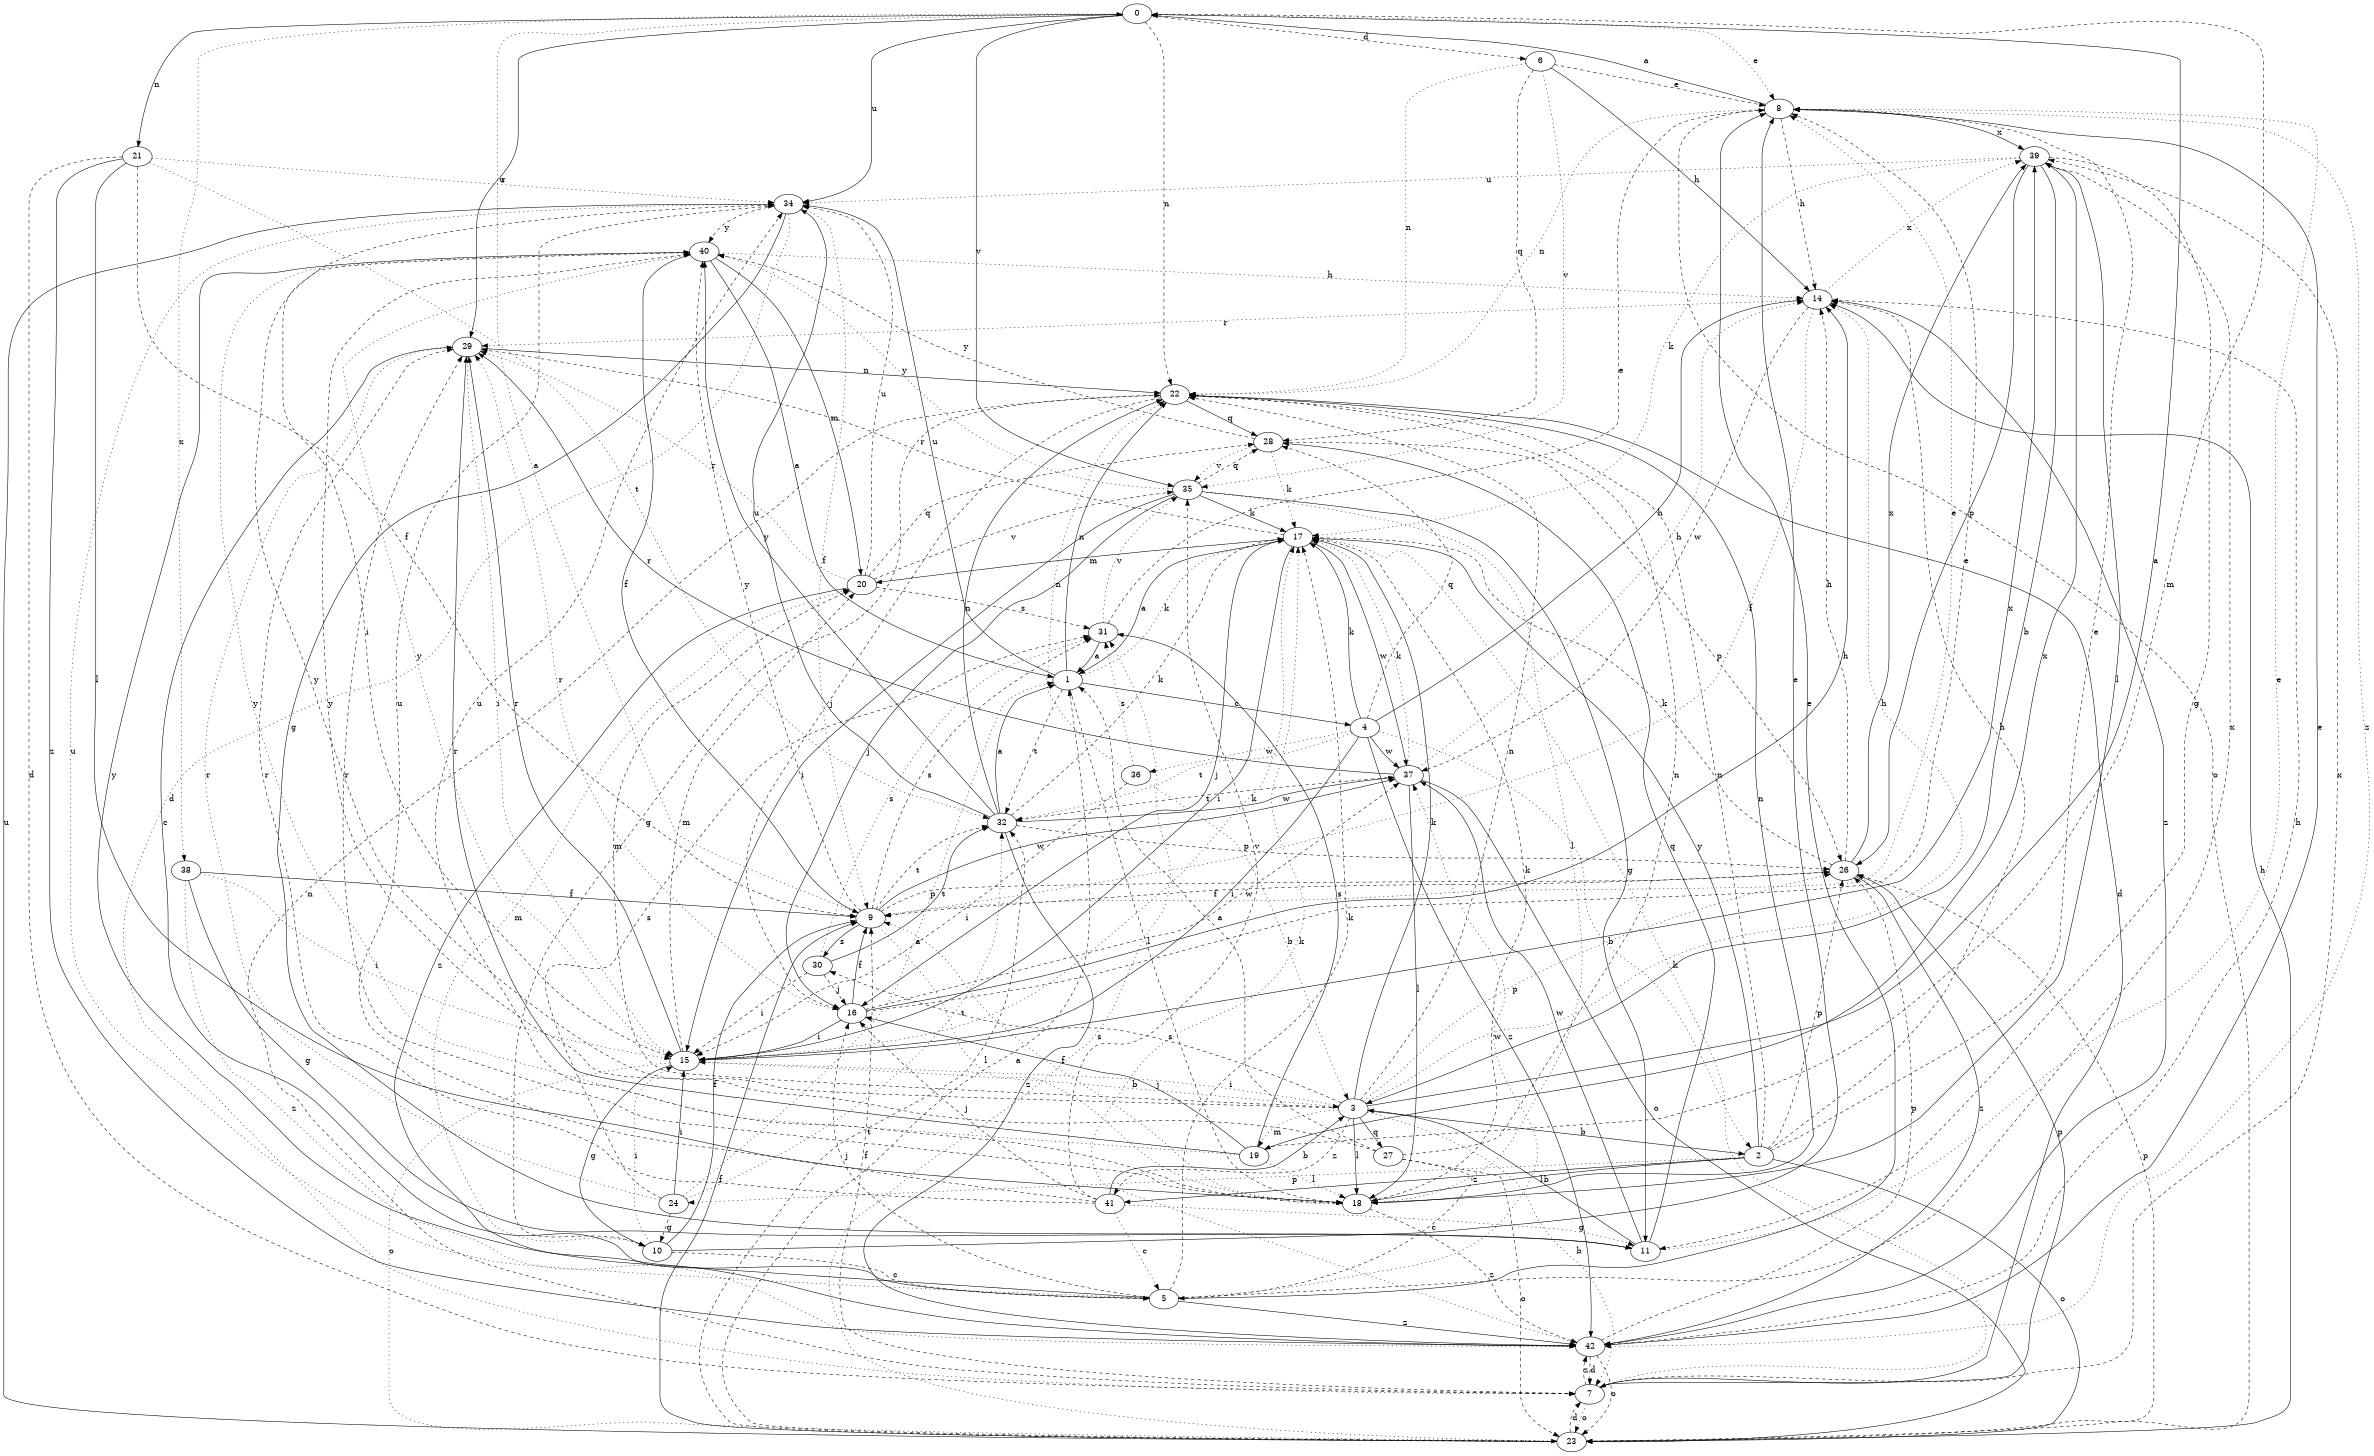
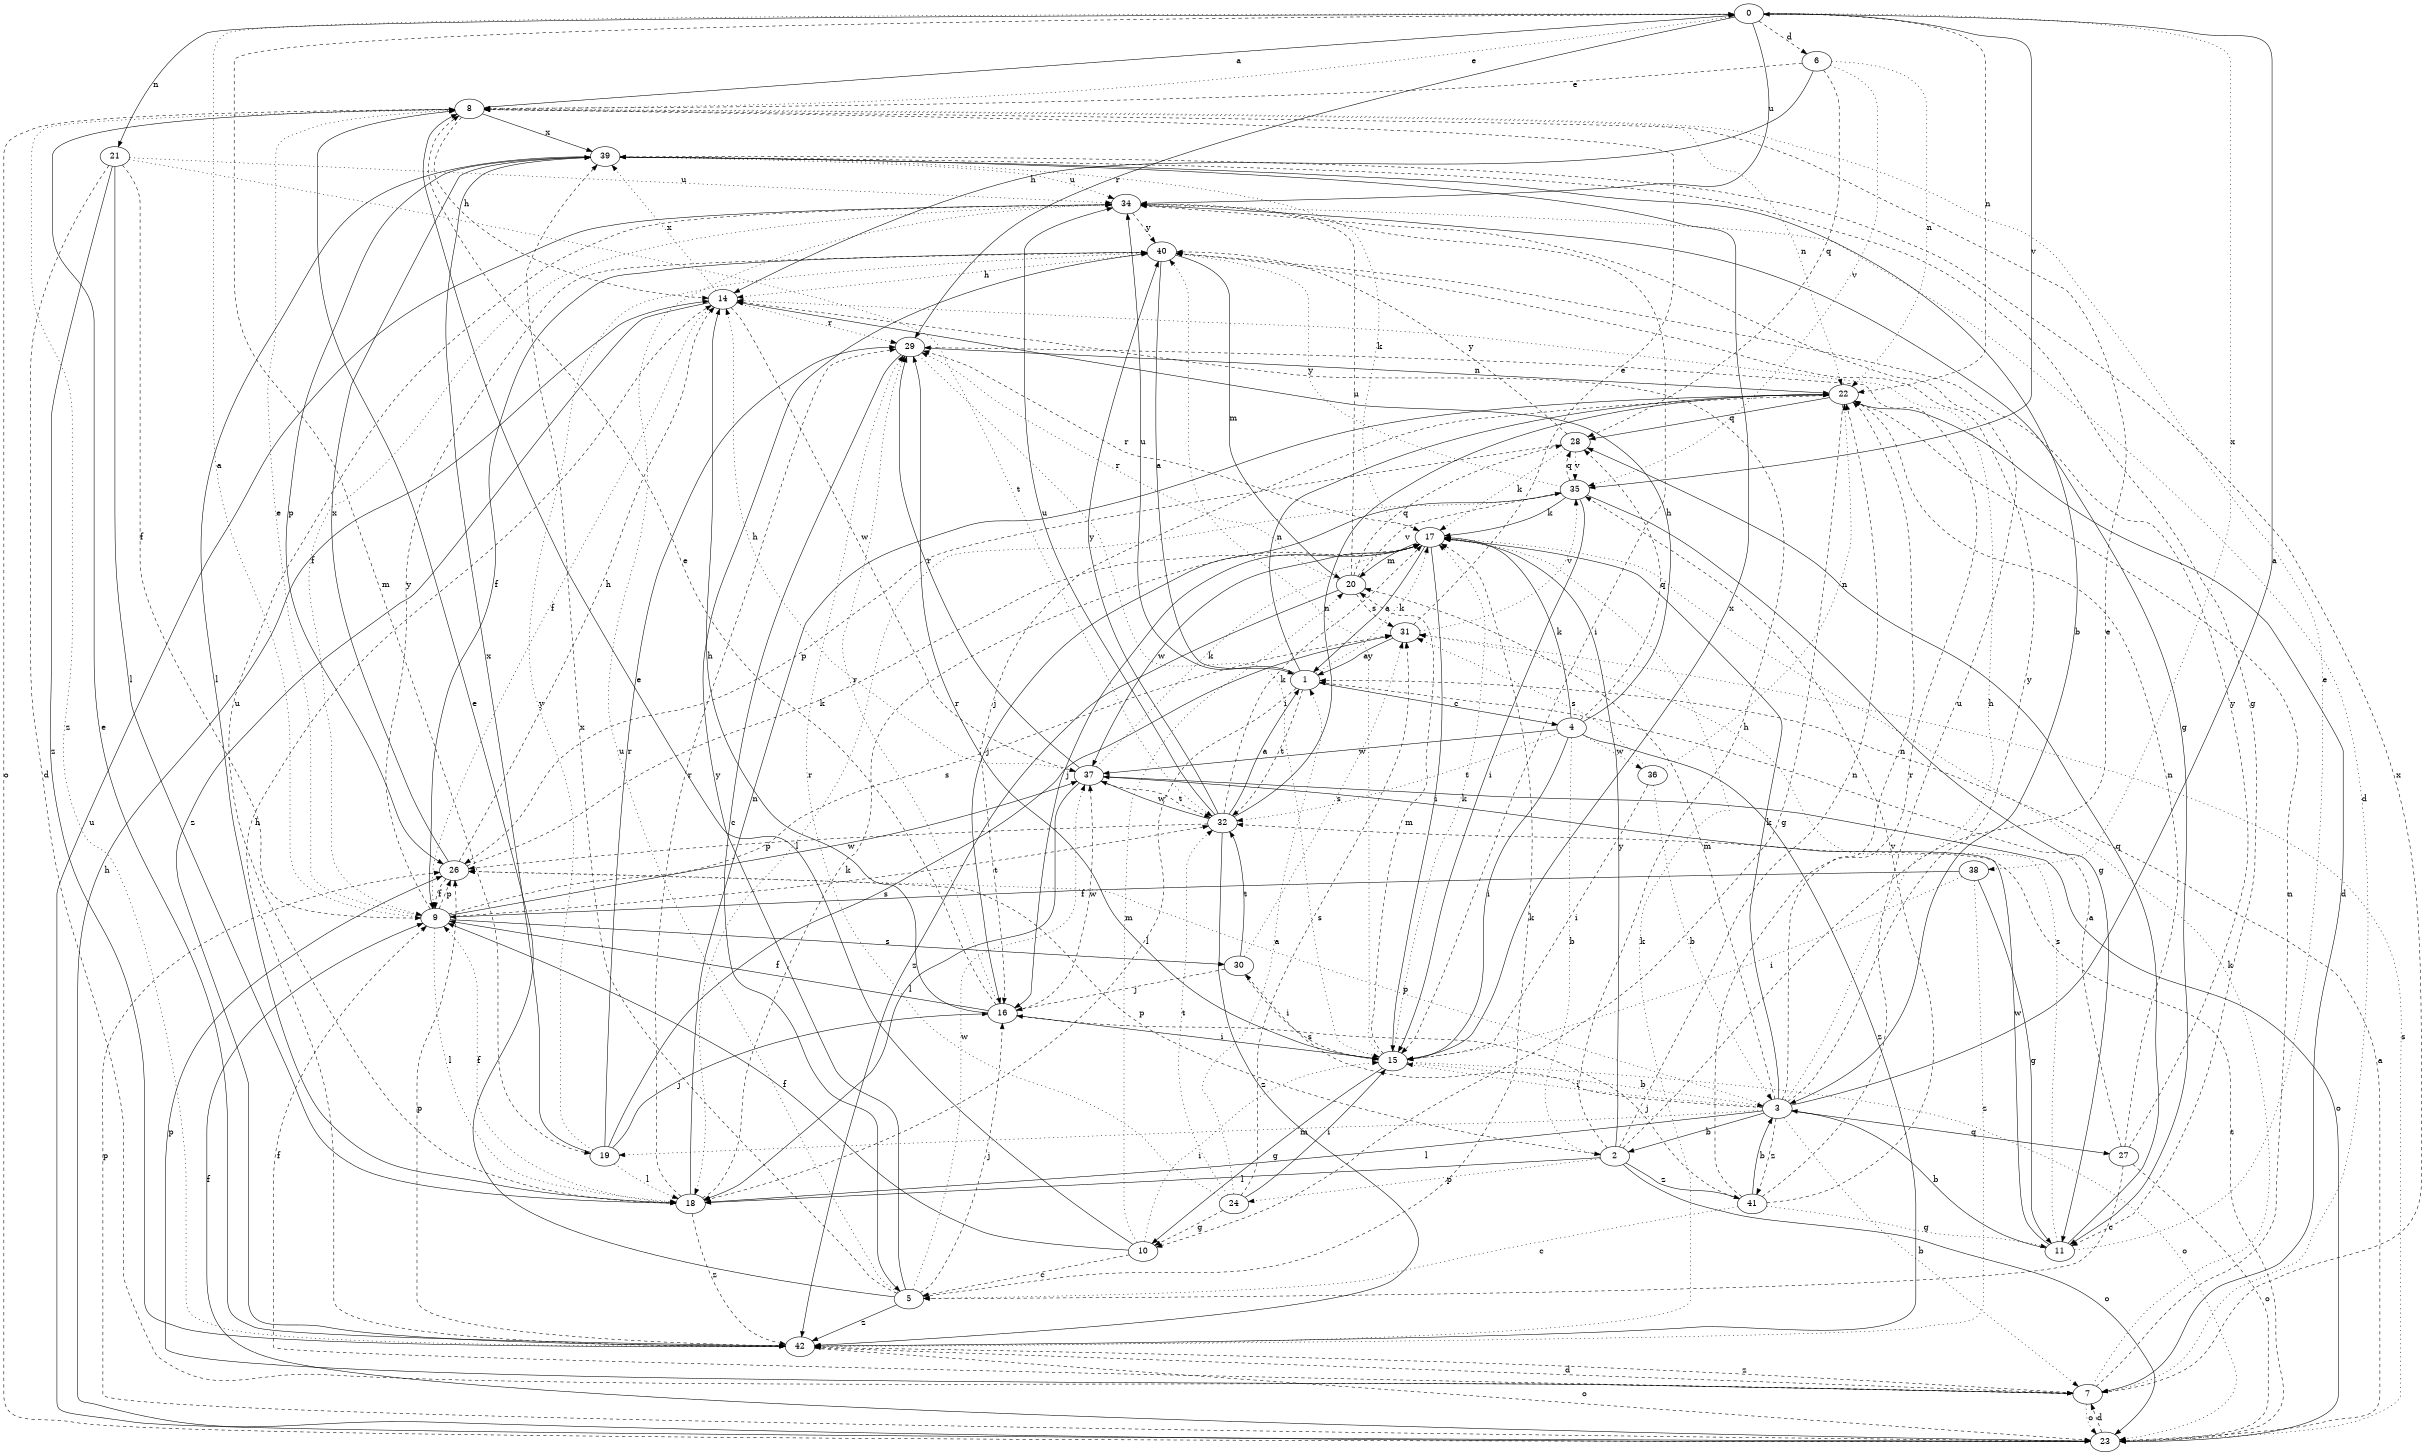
edge "11" -> "31": added, label "s"
edge "26" -> "42": removed, label "z"
